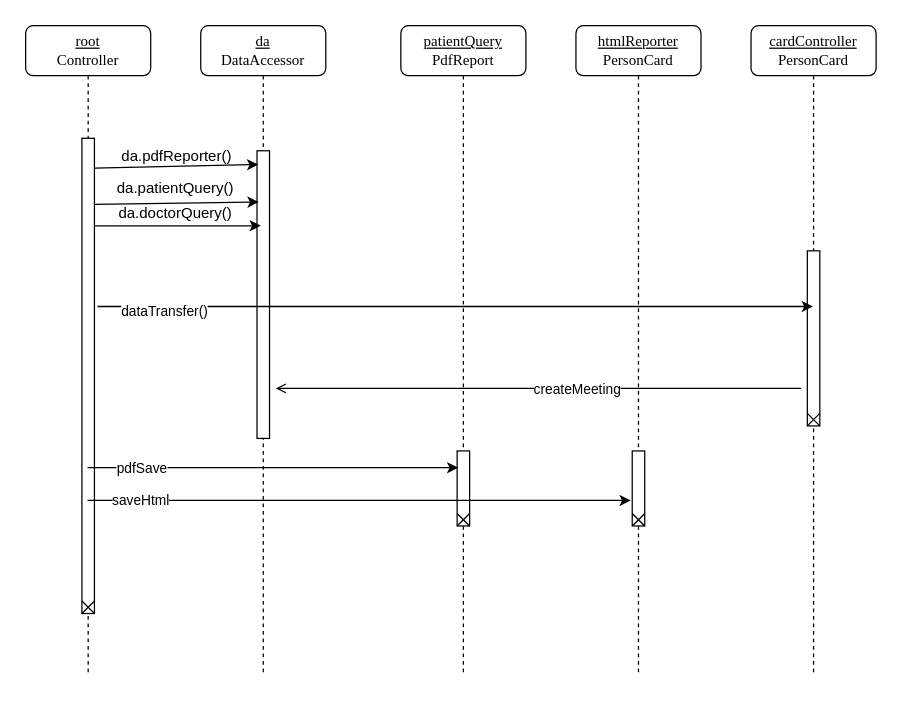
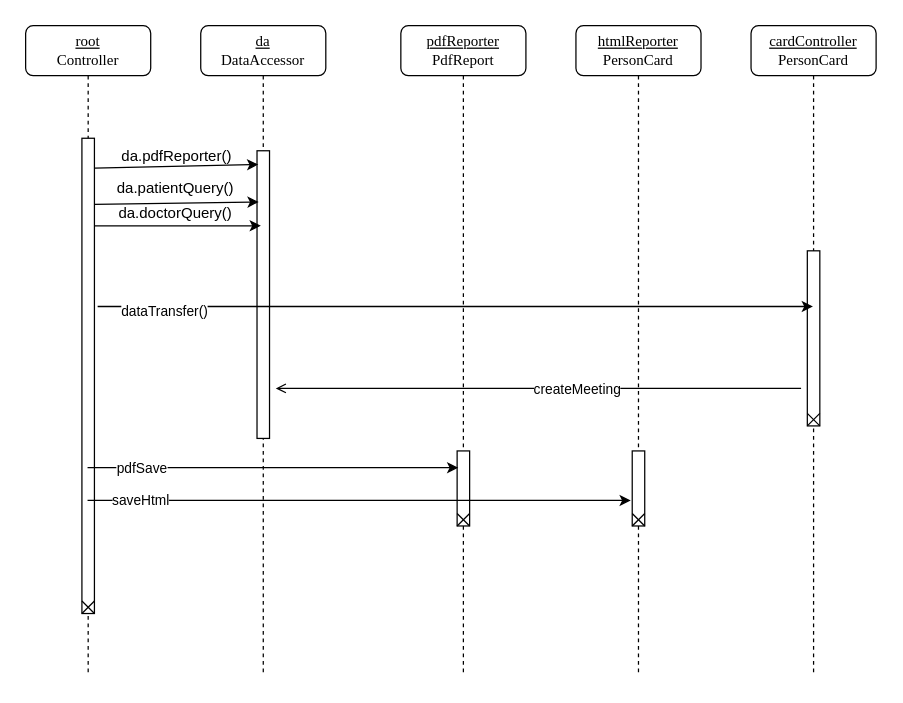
node "patientQuery PdfReport": label "patientQuery PdfReport" -> "pdfReporter PdfReport"
